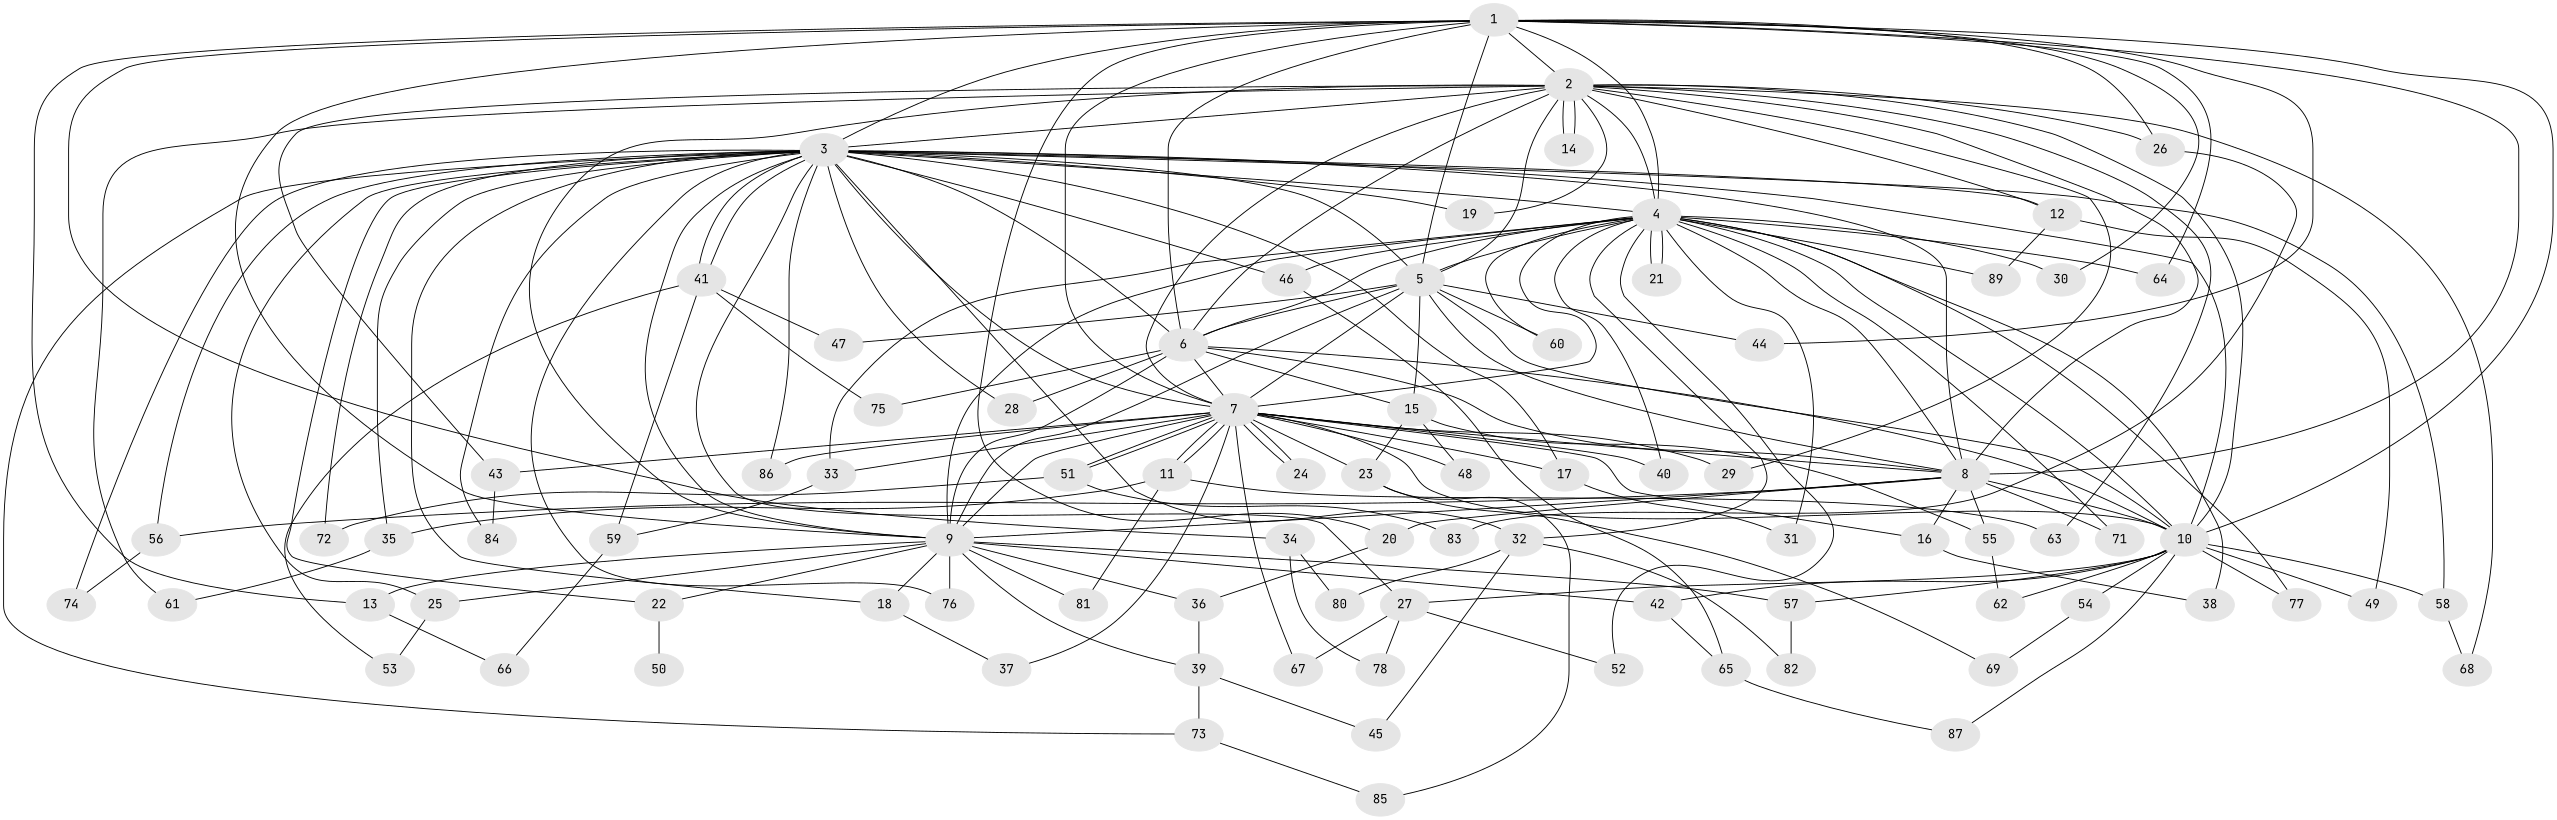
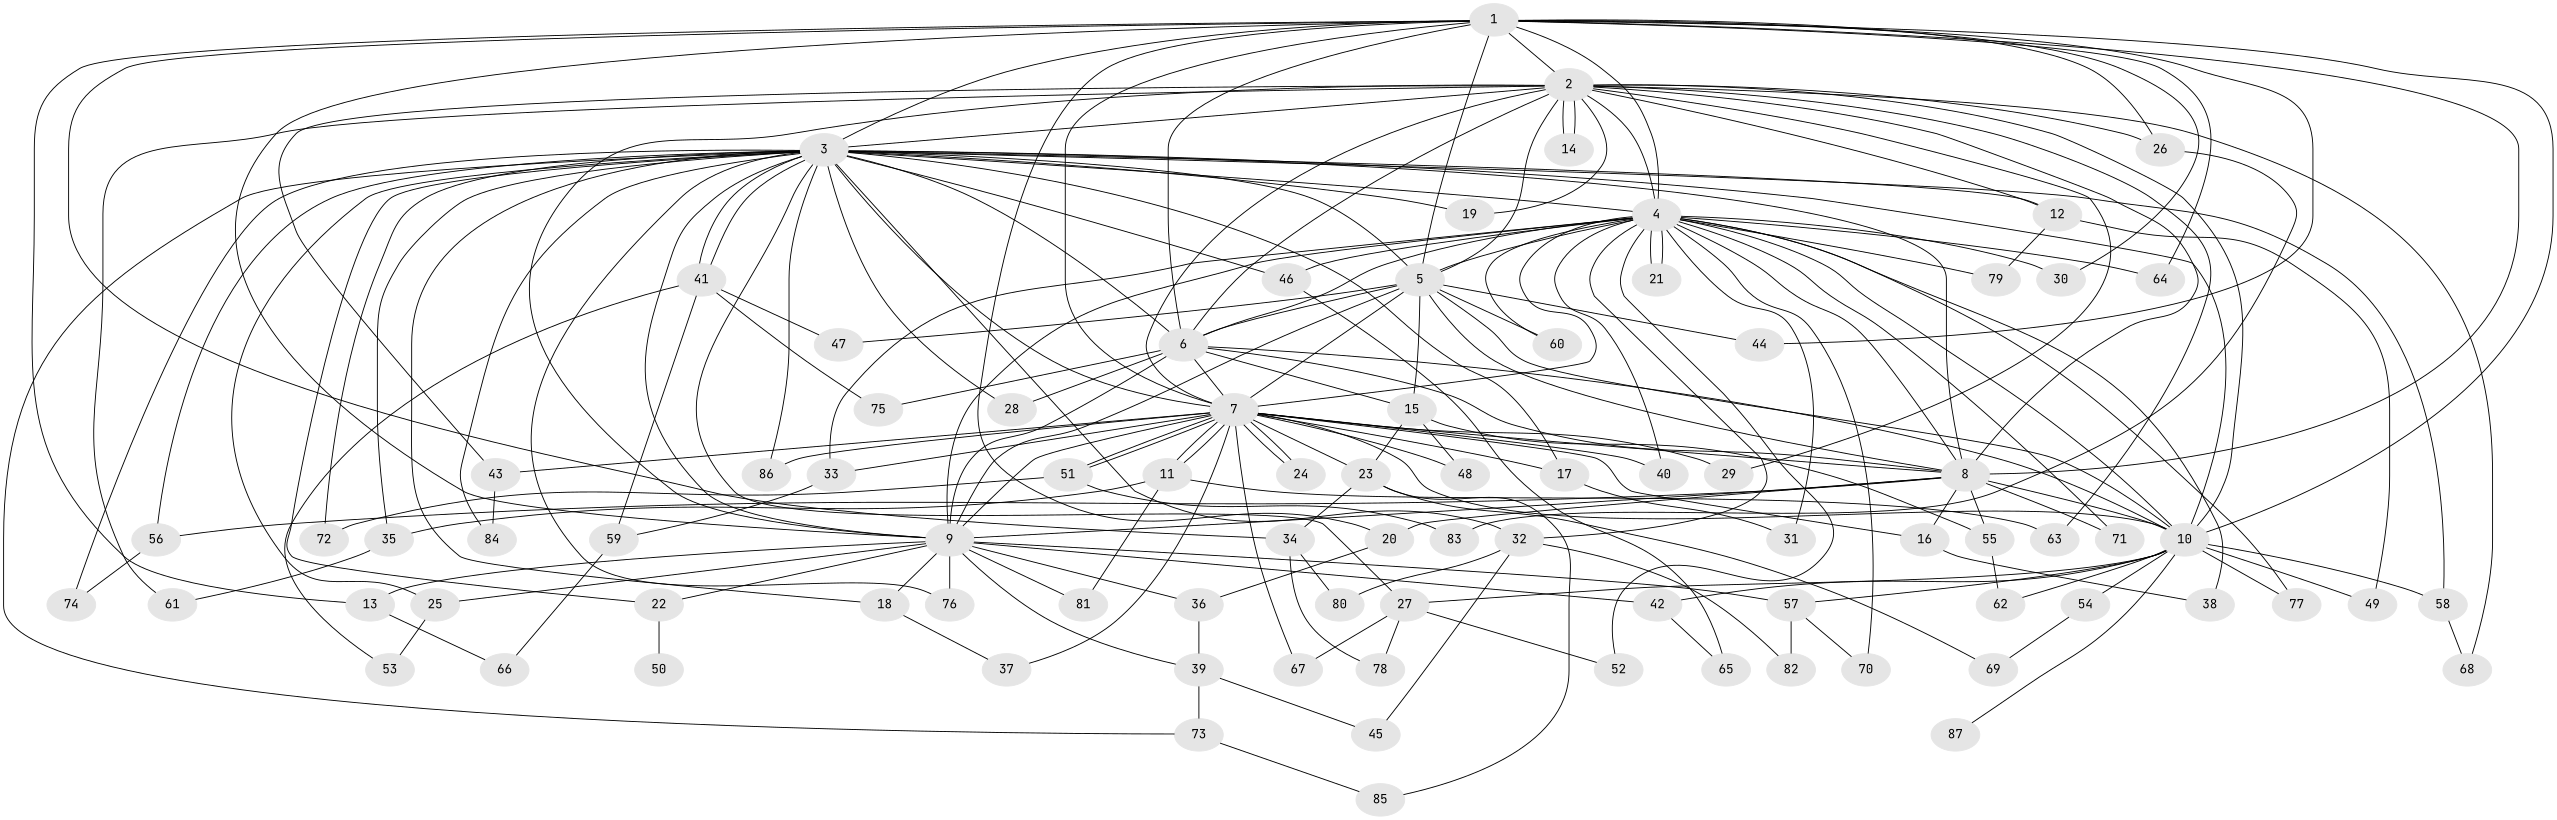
node "89": label "89" -> "79"
edge "23" -- "34": added
node "70": added
edge "65" -- "87": removed
